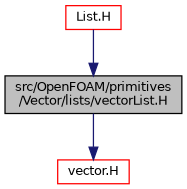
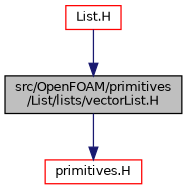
node "src/OpenFOAM/primitives /Vector/lists/vectorList.H": label "src/OpenFOAM/primitives /Vector/lists/vectorList.H" -> "src/OpenFOAM/primitives /List/lists/vectorList.H"
node "vector.H": label "vector.H" -> "primitives.H"
